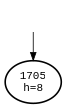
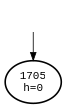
node "1705 h=8": label "1705 h=8" -> "1705 h=0"
